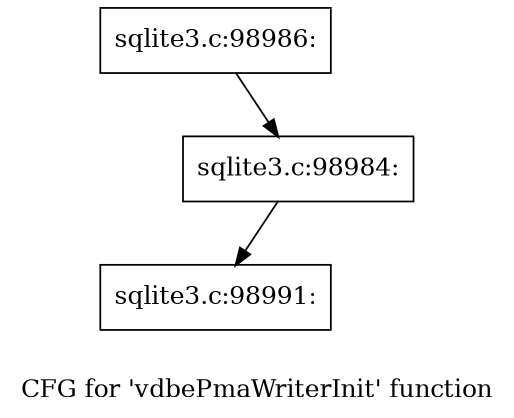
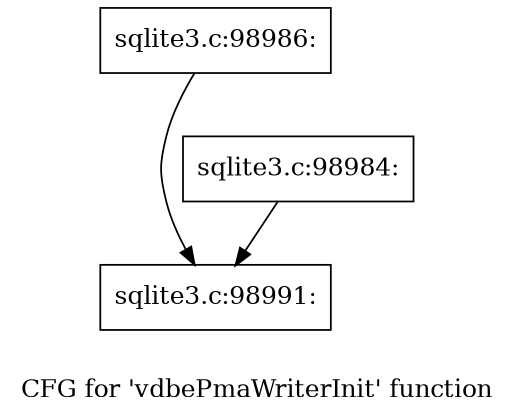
edge "sqlite3.c:98986:" -> "sqlite3.c:98984:": now "sqlite3.c:98986:" -> "sqlite3.c:98991:"
